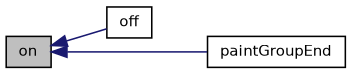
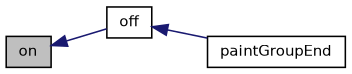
edge "paintGroupEnd" -> "on": now "paintGroupEnd" -> "off"
